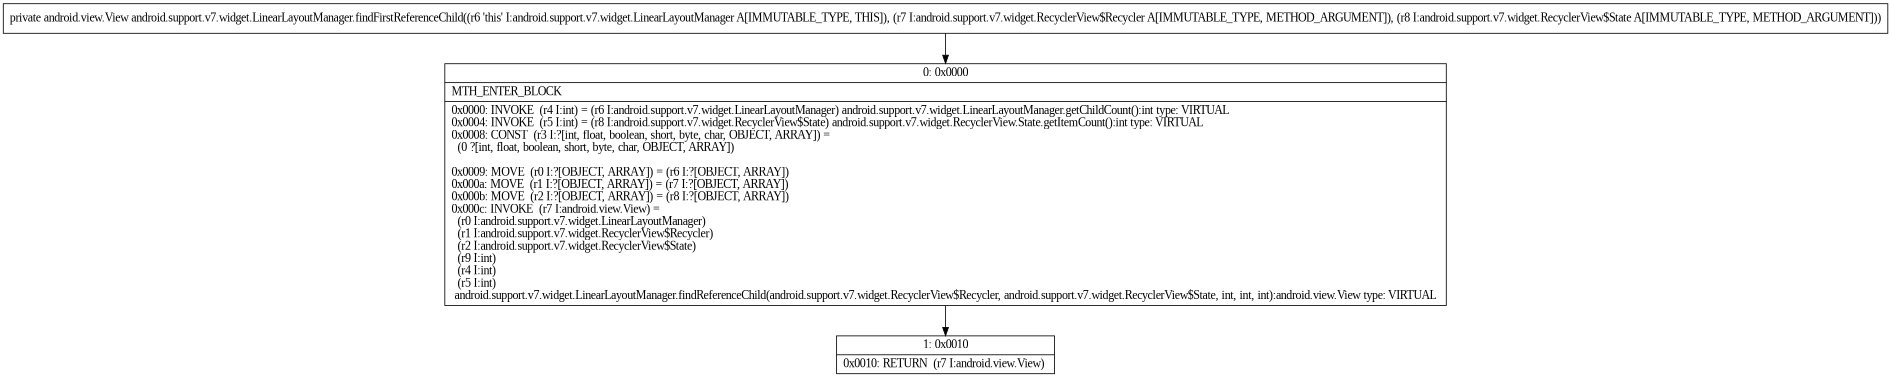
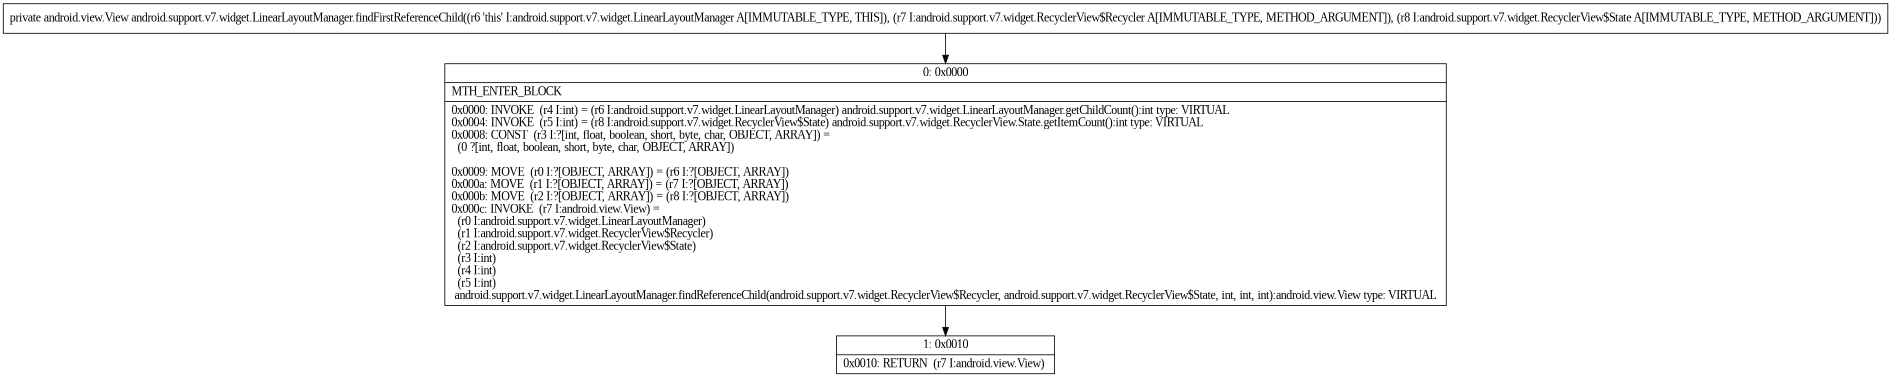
node "0: 0x0000": text "(r9 I:int)" -> "(r3 I:int)"
